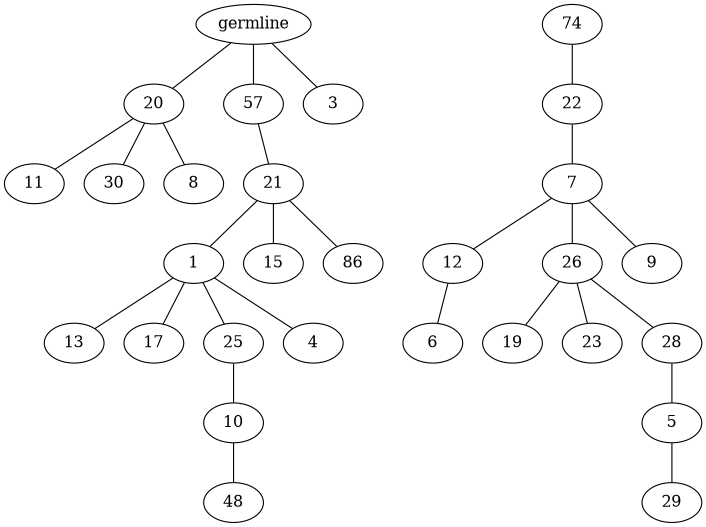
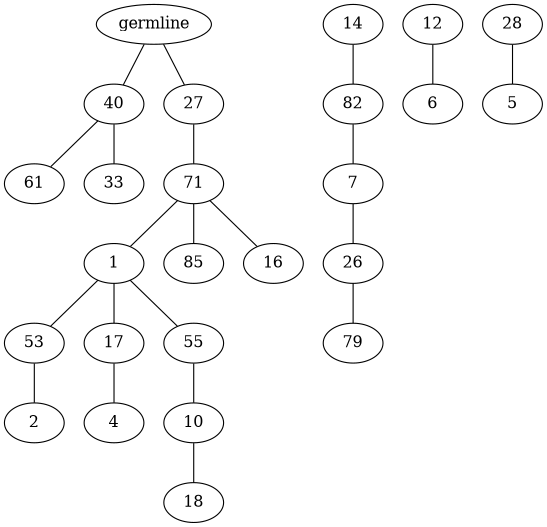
node "74": label "74" -> "14"
node "20": label "20" -> "40"
node "57": label "57" -> "27"
node "3": removed
node "22": label "22" -> "82"
node "11": label "11" -> "61"
node "30": label "30" -> "33"
node "8": removed
node "21": label "21" -> "71"
edge "7" -- "12": removed
node "15": label "15" -> "85"
node "86": label "86" -> "16"
node "9": removed
edge "1" -- "4": now "17" -- "4"
edge "26" -- "28": removed
node "13": label "13" -> "53"
node "25": label "25" -> "55"
node "19": label "19" -> "79"
node "23": removed
node "2": added
node "48": label "48" -> "18"
node "29": removed
